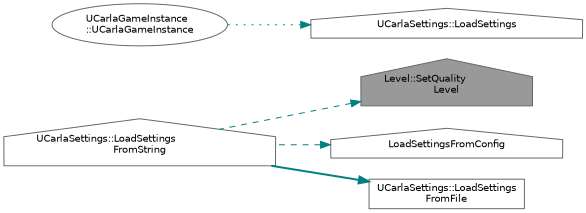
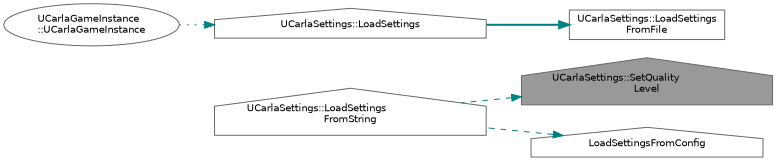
node "Level::SetQuality Level": label "Level::SetQuality Level" -> "UCarlaSettings::SetQuality Level"
edge "UCarlaSettings::LoadSettings FromString" -> "UCarlaSettings::LoadSettings FromFile": now "UCarlaSettings::LoadSettings" -> "UCarlaSettings::LoadSettings FromFile"
